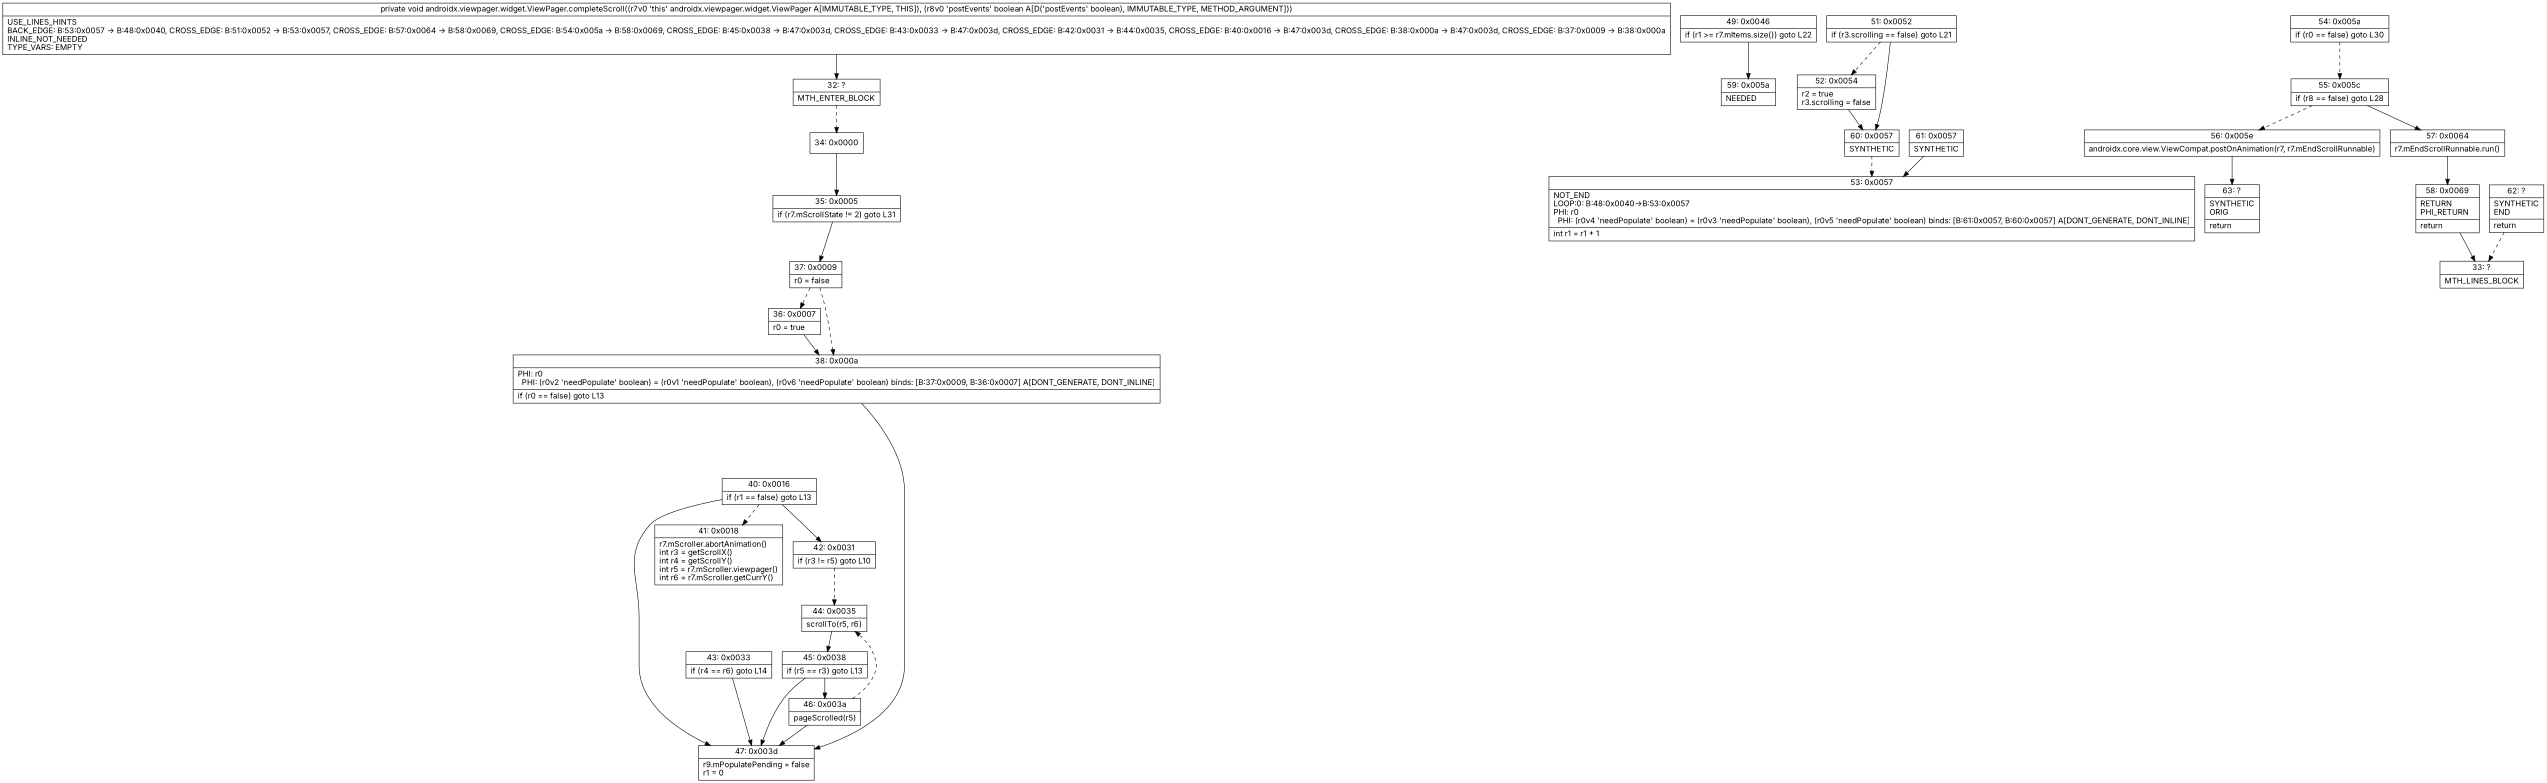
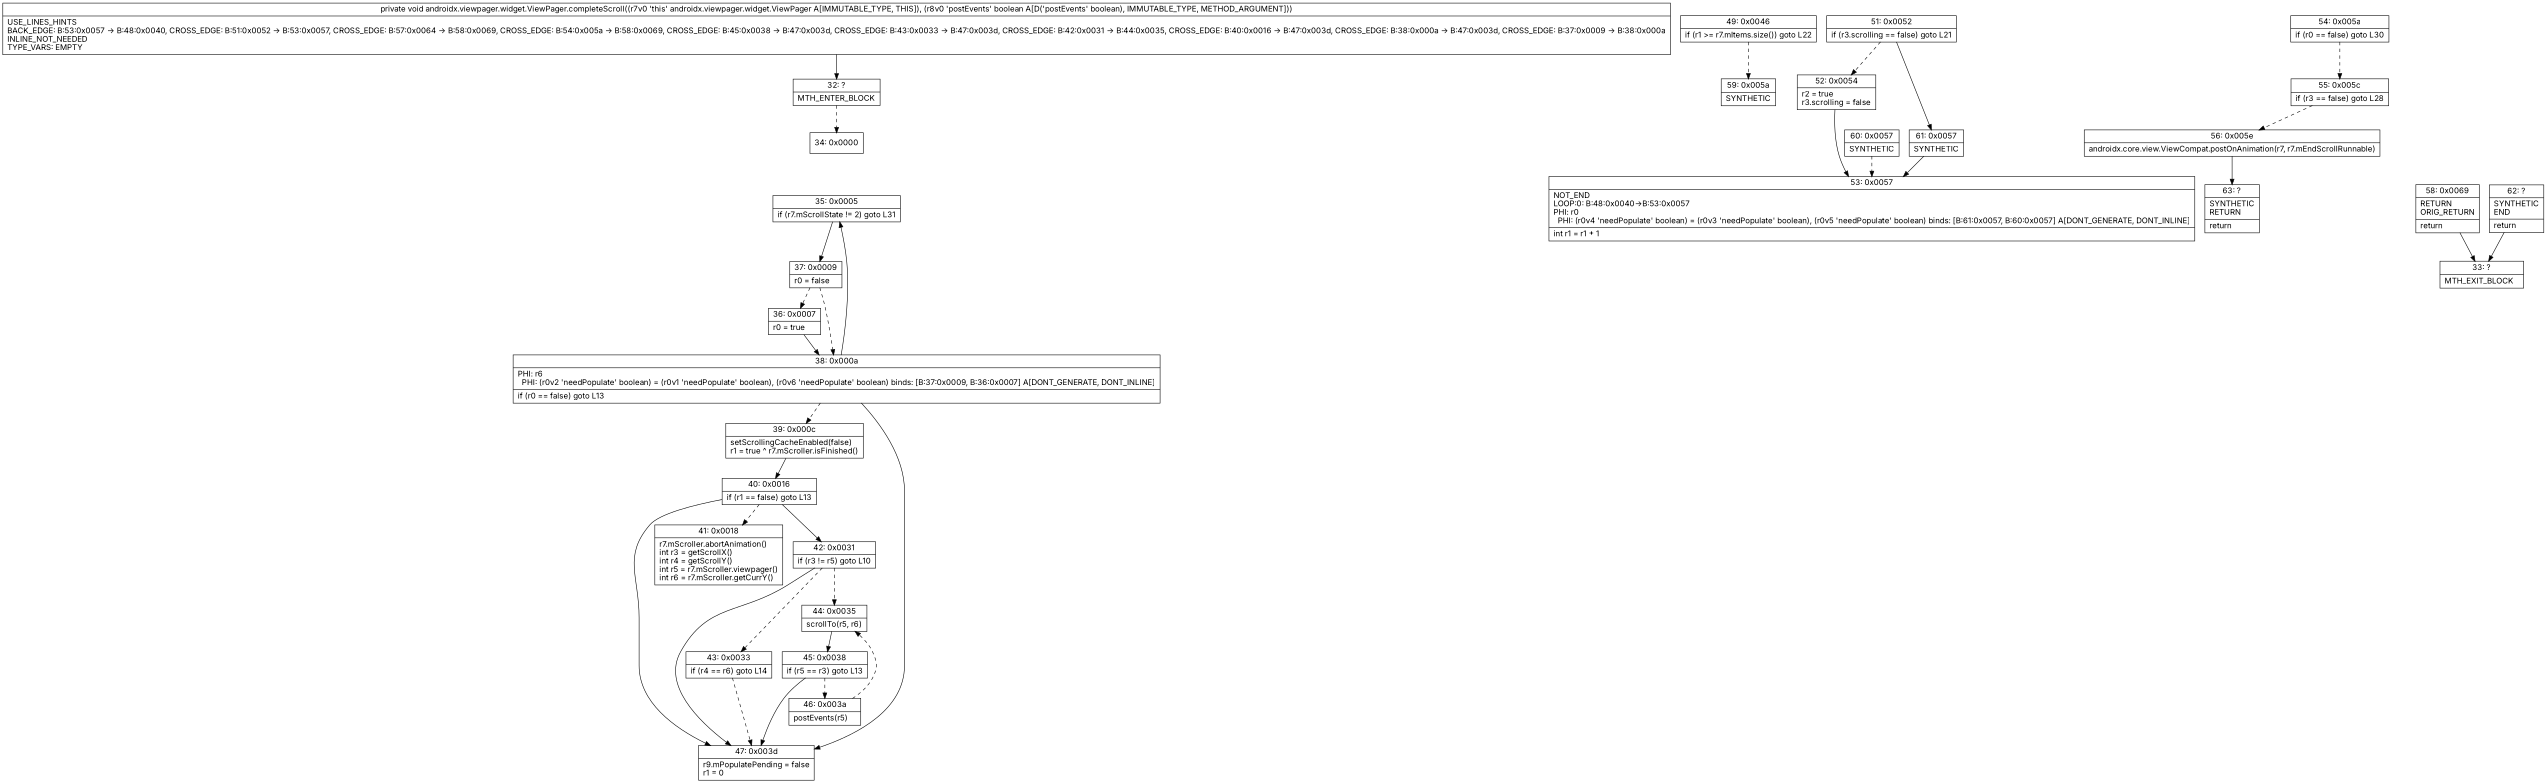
edge "49: 0x0046" -> "59: 0x005a": style solid -> dashed
edge "51: 0x0052" -> "60: 0x0057": now "51: 0x0052" -> "61: 0x0057"
node "59: 0x005a": text "NEEDED" -> "SYNTHETIC"
node "55: 0x005c": text "if (r8 == false) goto L28" -> "if (r3 == false) goto L28"
edge "52: 0x0054" -> "60: 0x0057": now "52: 0x0054" -> "53: 0x0057"
node "57: 0x0064": removed
edge "34: 0x0000" -> "35: 0x0005": now "38: 0x000a" -> "35: 0x0005"
node "63: ?": text "ORIG" -> "RETURN"
node "58: 0x0069": text "PHI_RETURN" -> "ORIG_RETURN"
edge "62: ?" -> "33: ?": style dashed -> solid
node "33: ?": text "MTH_LINES_BLOCK" -> "MTH_EXIT_BLOCK"
node "38: 0x000a": text "PHI: r0" -> "PHI: r6"
node "39: 0x000c": added
edge "42: 0x0031" -> "43: 0x0033": added
edge "45: 0x0038" -> "46: 0x003a": style solid -> dashed
edge "43: 0x0033" -> "47: 0x003d": style solid -> dashed
node "46: 0x003a": text "pageScrolled(r5)" -> "postEvents(r5)"
edge "46: 0x003a" -> "47: 0x003d": now "42: 0x0031" -> "47: 0x003d"
